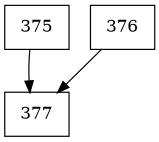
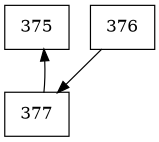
edge "375" -> "377": reversed
